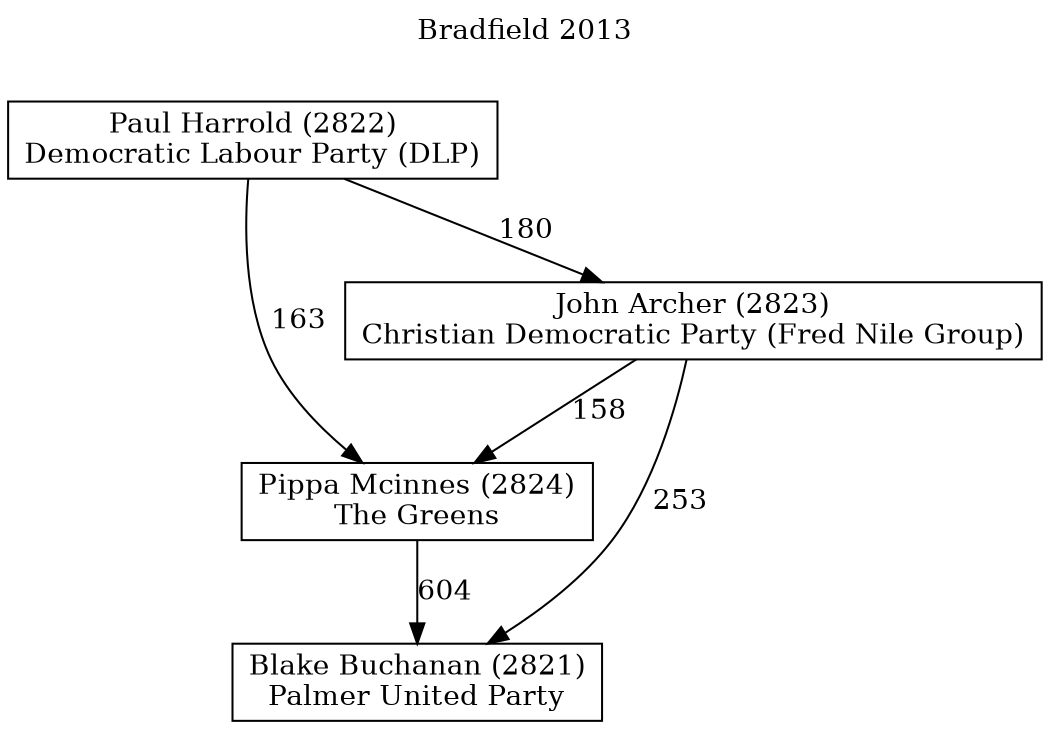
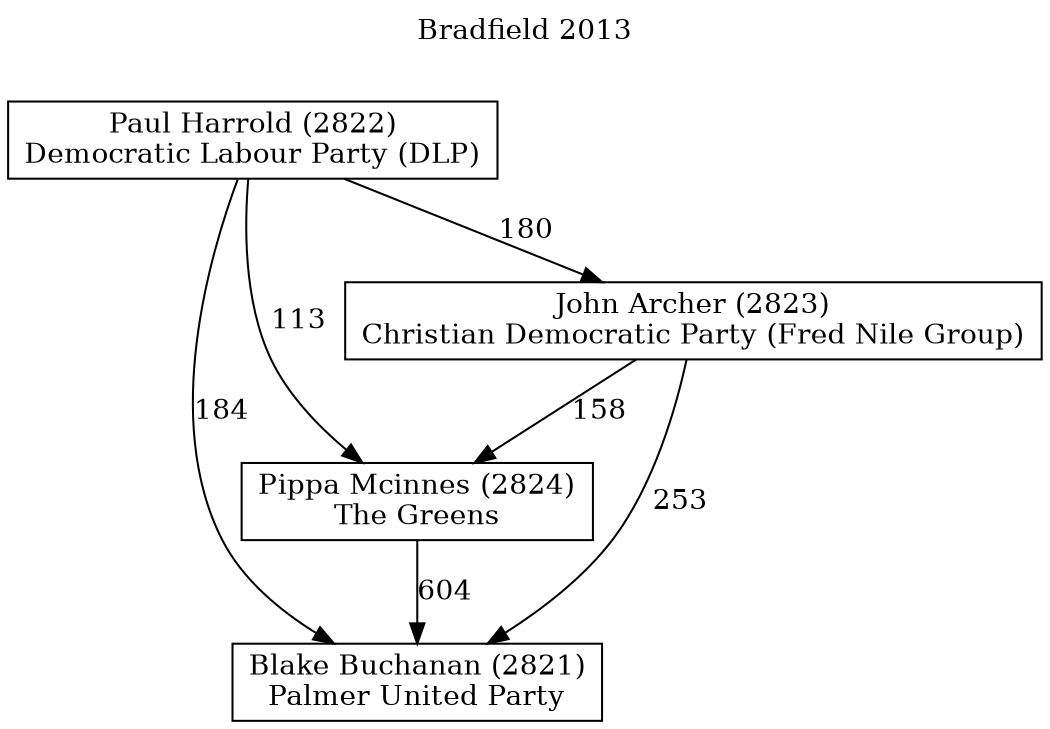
edge "Paul Harrold (2822) Democratic Labour Party (DLP)" -> "Pippa Mcinnes (2824) The Greens": label "163" -> "113"
edge "Paul Harrold (2822) Democratic Labour Party (DLP)" -> "Blake Buchanan (2821) Palmer United Party": added, label "184"
